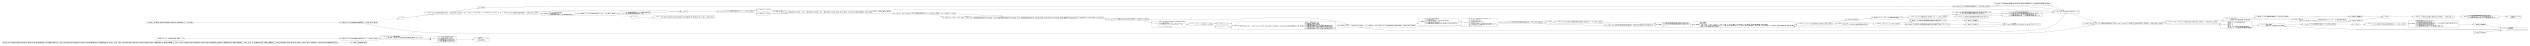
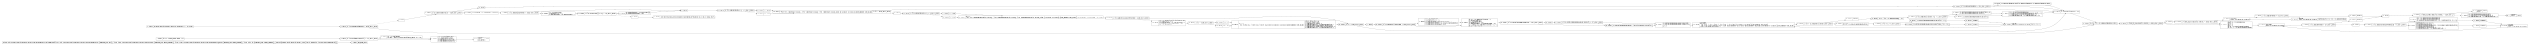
node "85: ?": added
node "69: 0x044c": added
